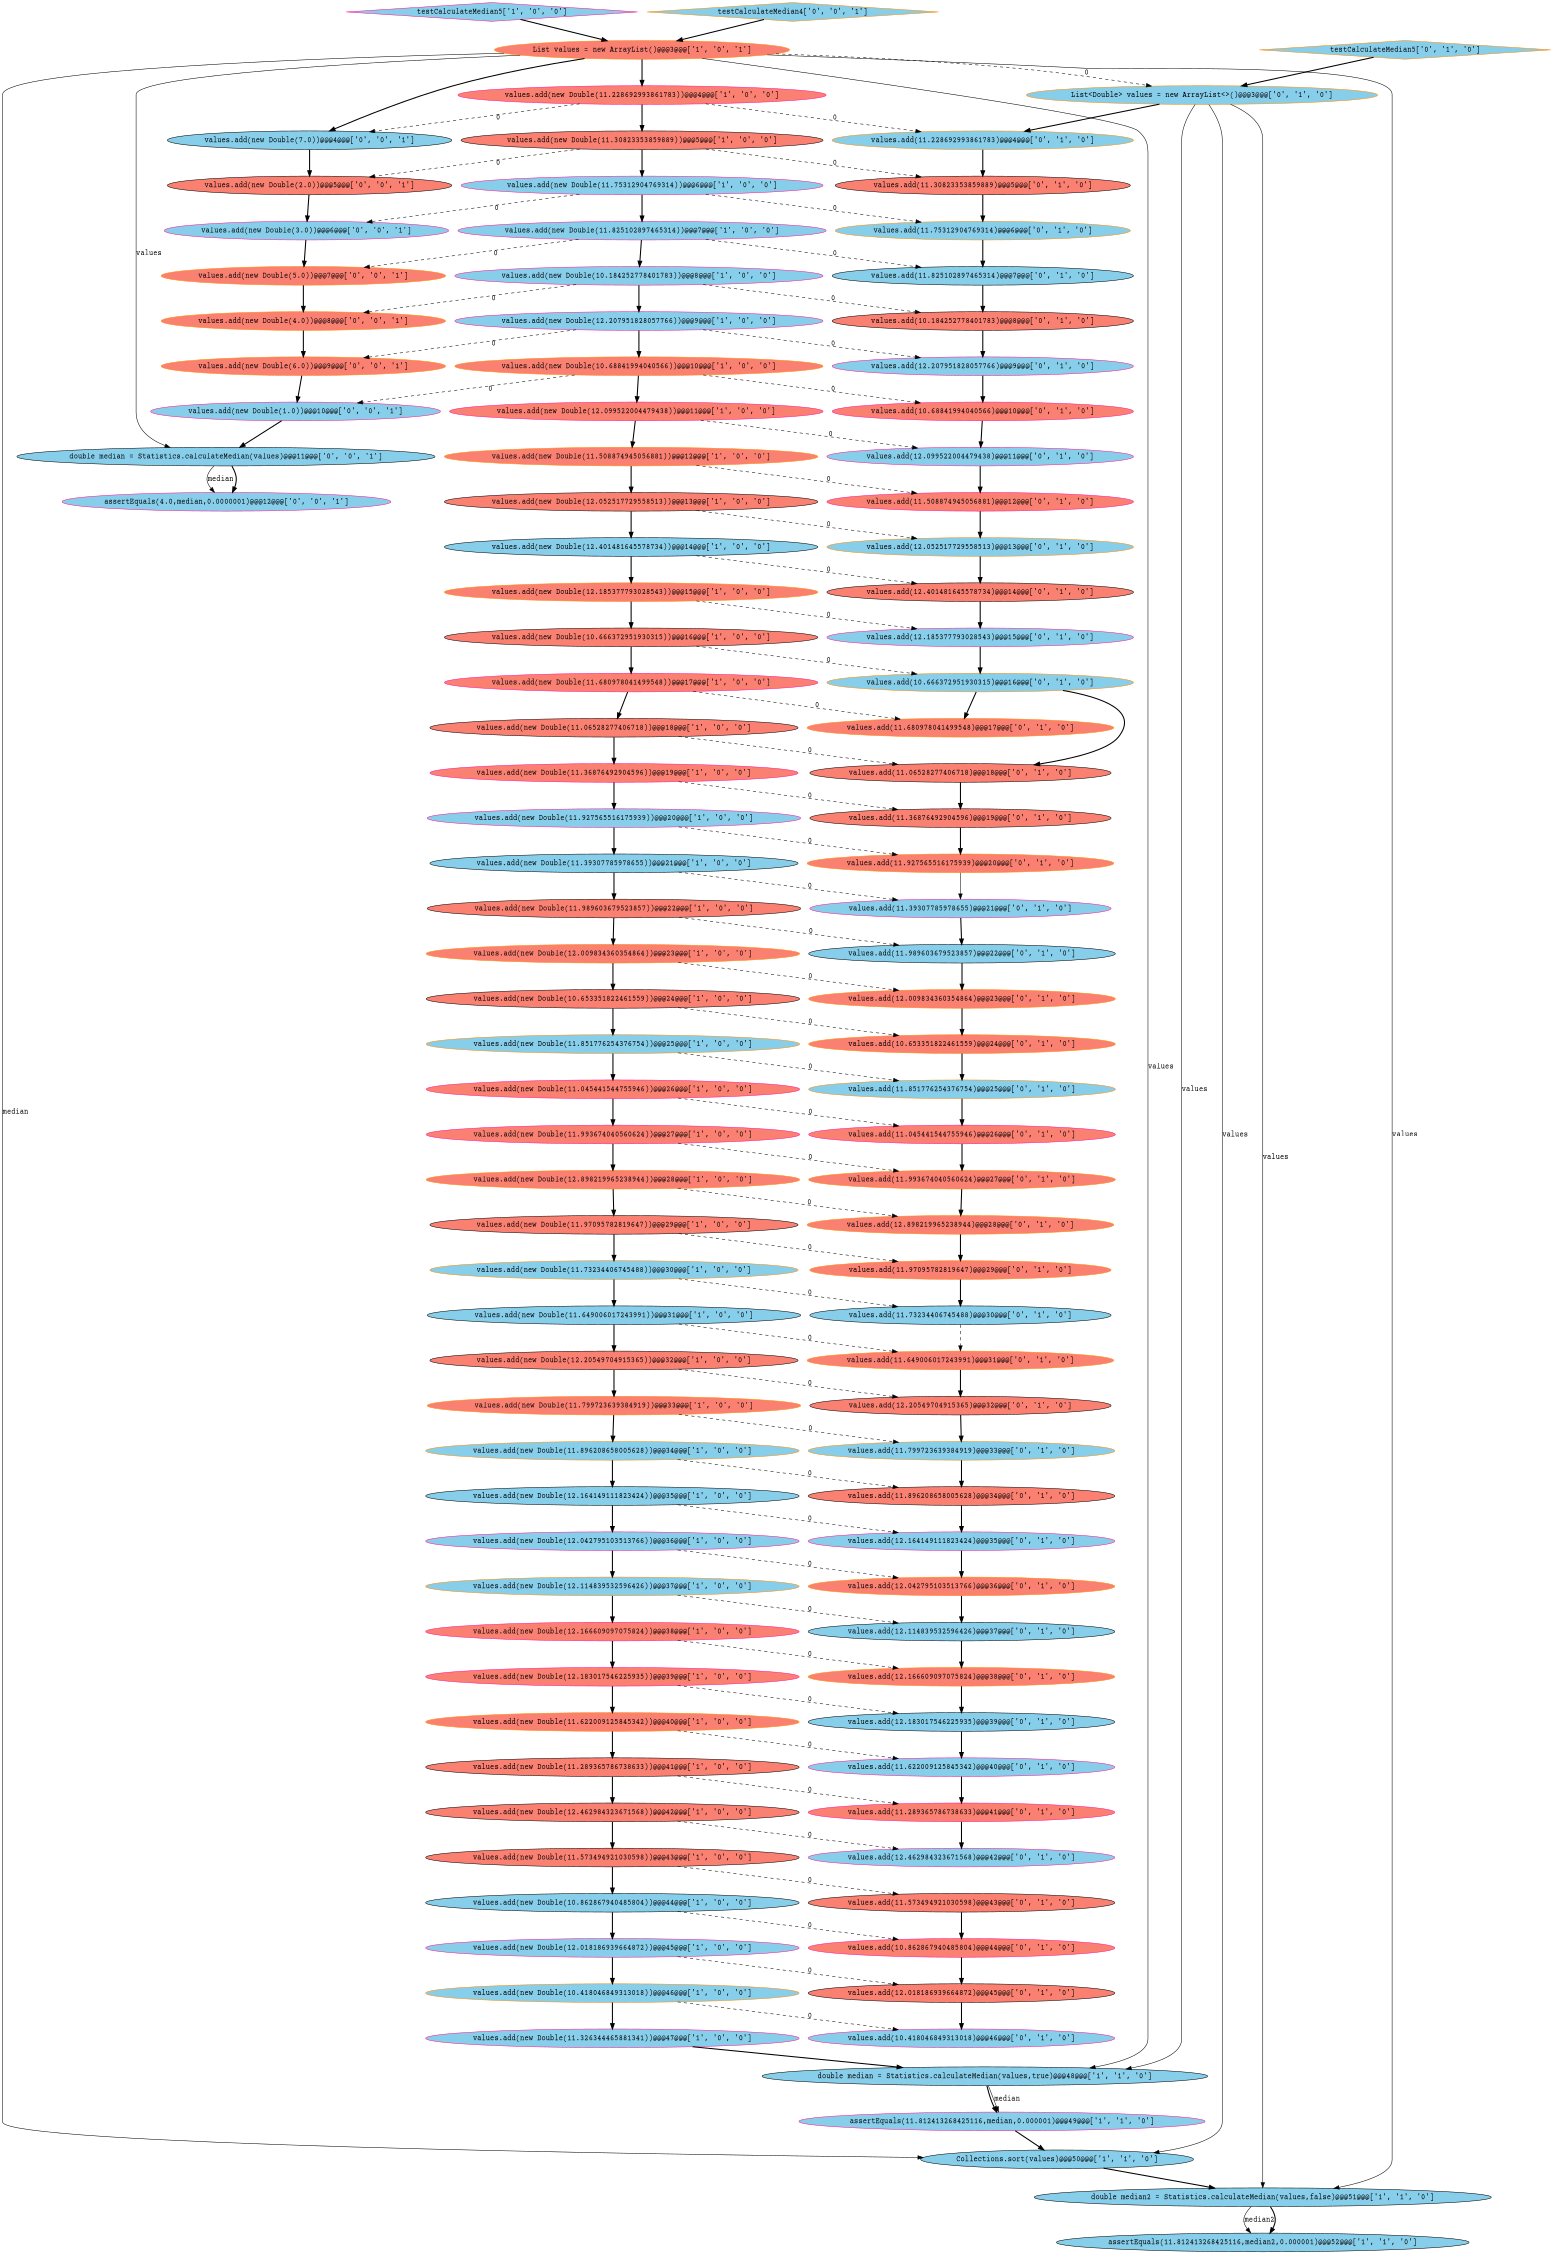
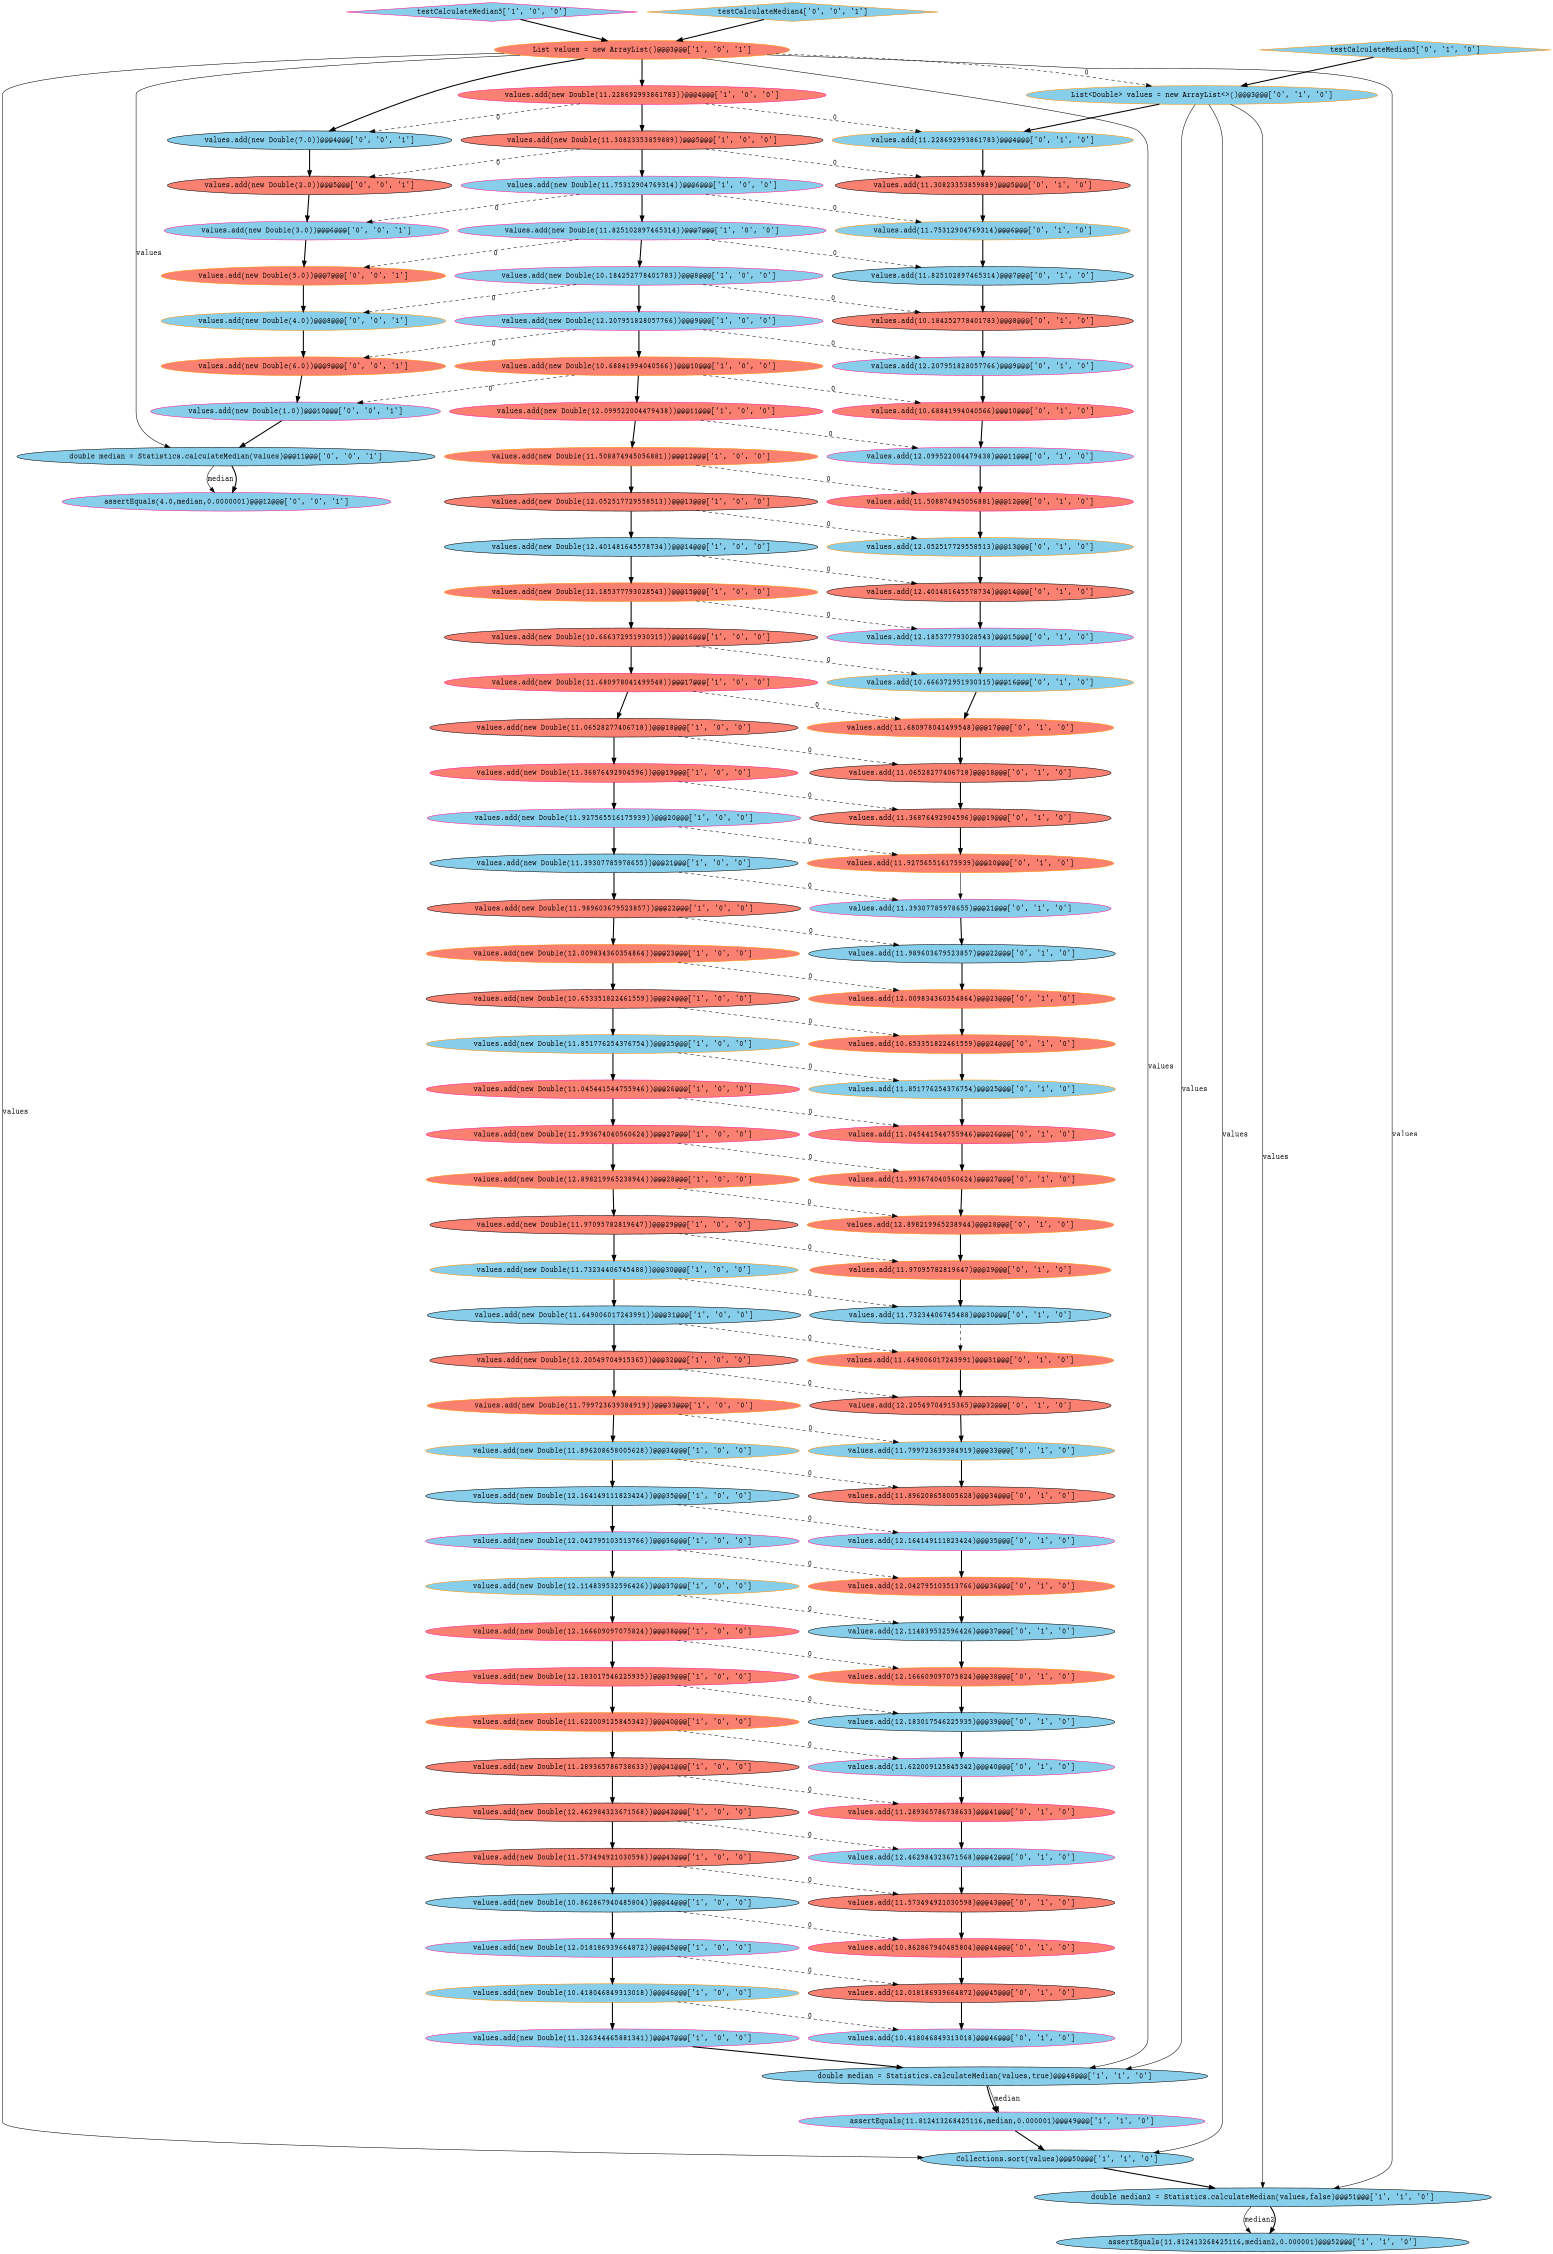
node "values.add(new Double(4.0))@@@8@@@['0', '0', '1']": fillcolor salmon -> skyblue
edge "values.add(10.666372951930315)@@@16@@@['0', '1', '0']" -> "values.add(11.06528277406718)@@@18@@@['0', '1', '0']": now "values.add(11.680978041499548)@@@17@@@['0', '1', '0']" -> "values.add(11.06528277406718)@@@18@@@['0', '1', '0']"
edge "List values = new ArrayList()@@@3@@@['1', '0', '1']" -> "Collections.sort(values)@@@50@@@['1', '1', '0']": label "median" -> "values"
edge "values.add(11.896208658005628)@@@34@@@['0', '1', '0']" -> "values.add(12.164149111823424)@@@35@@@['0', '1', '0']": removed
edge "values.add(12.462984323671568)@@@42@@@['0', '1', '0']" -> "values.add(11.573494921030598)@@@43@@@['0', '1', '0']": added
